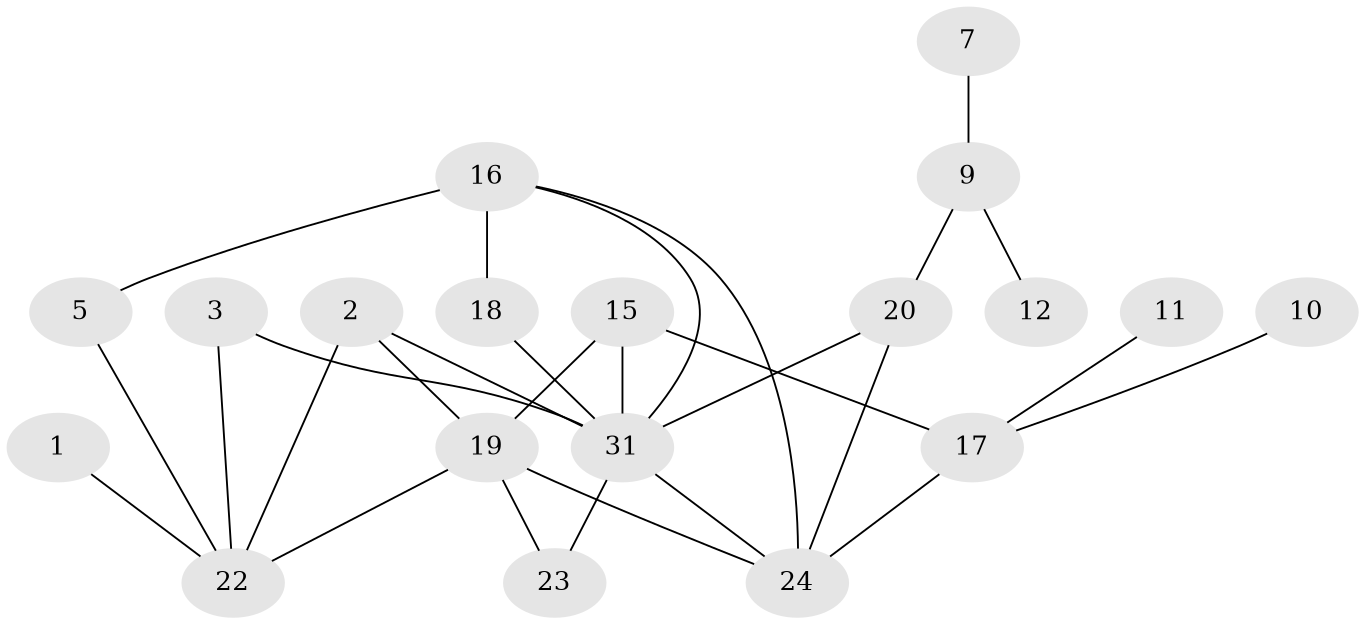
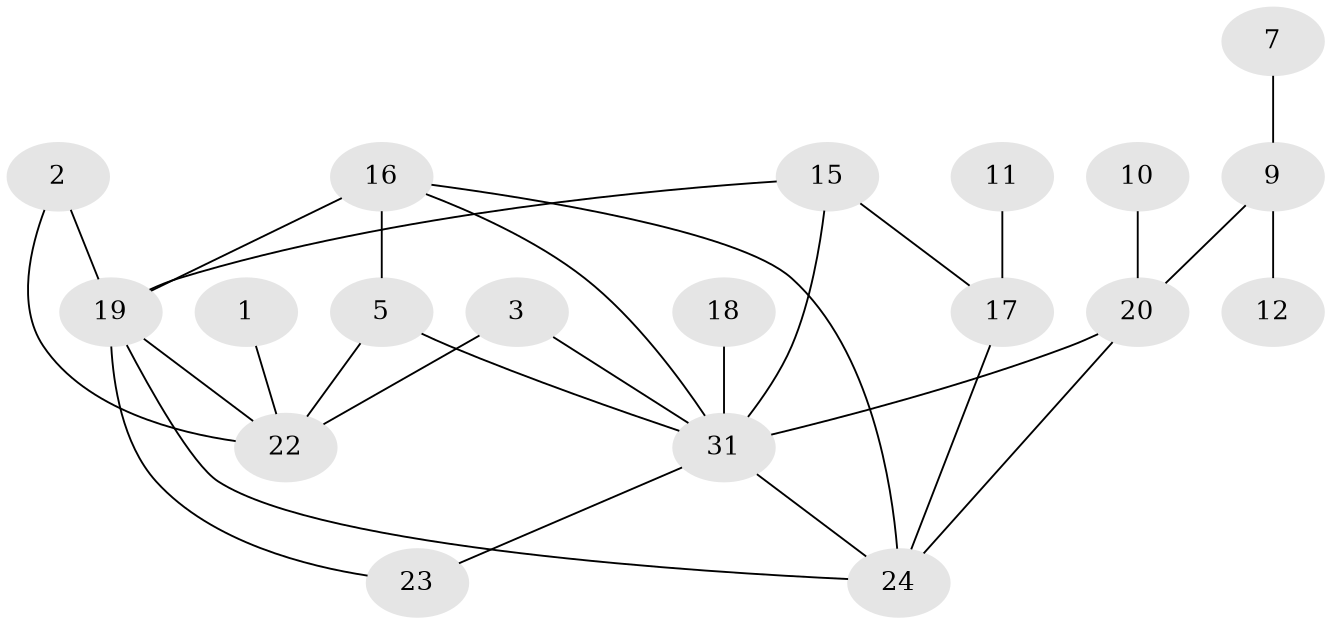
edge "16" -- "18": now "16" -- "19"
edge "2" -- "31": now "5" -- "31"
edge "10" -- "17": now "10" -- "20"
